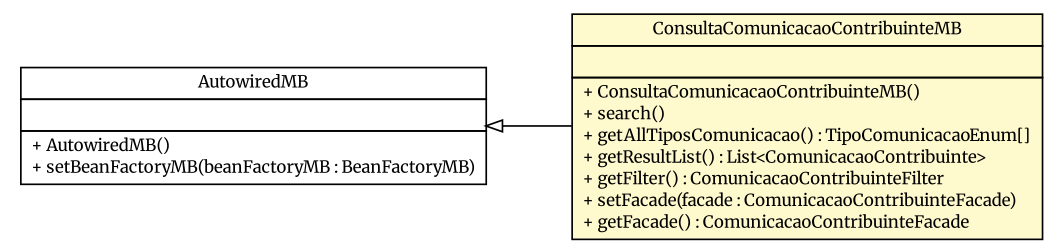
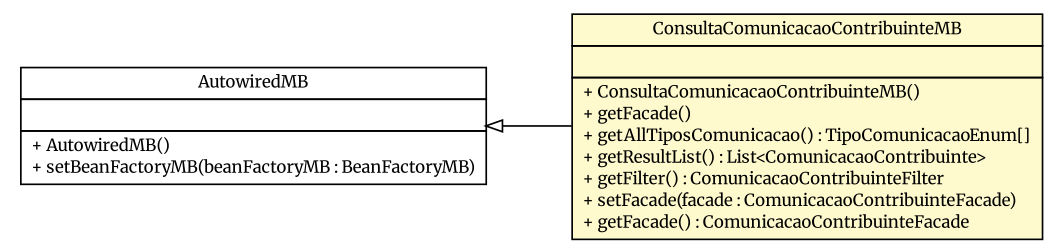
node "ConsultaComunicacaoContribuinteMB": text "+ search()" -> "+ getFacade()"
